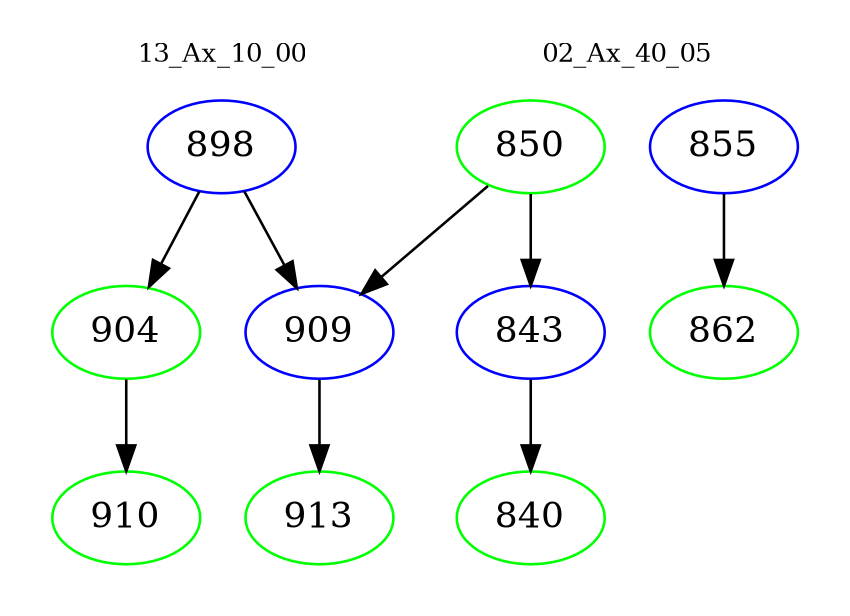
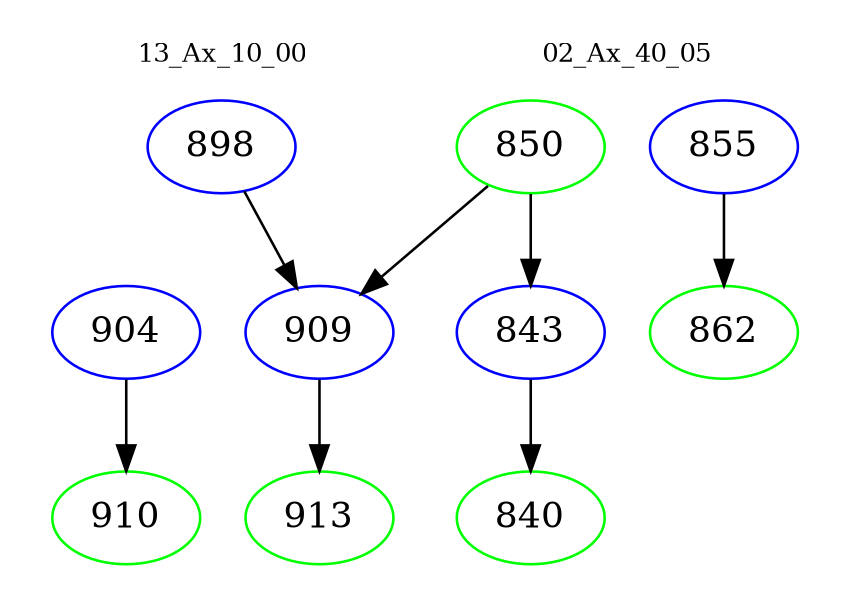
edge "898" -> "904": removed
node "904": color green -> blue
